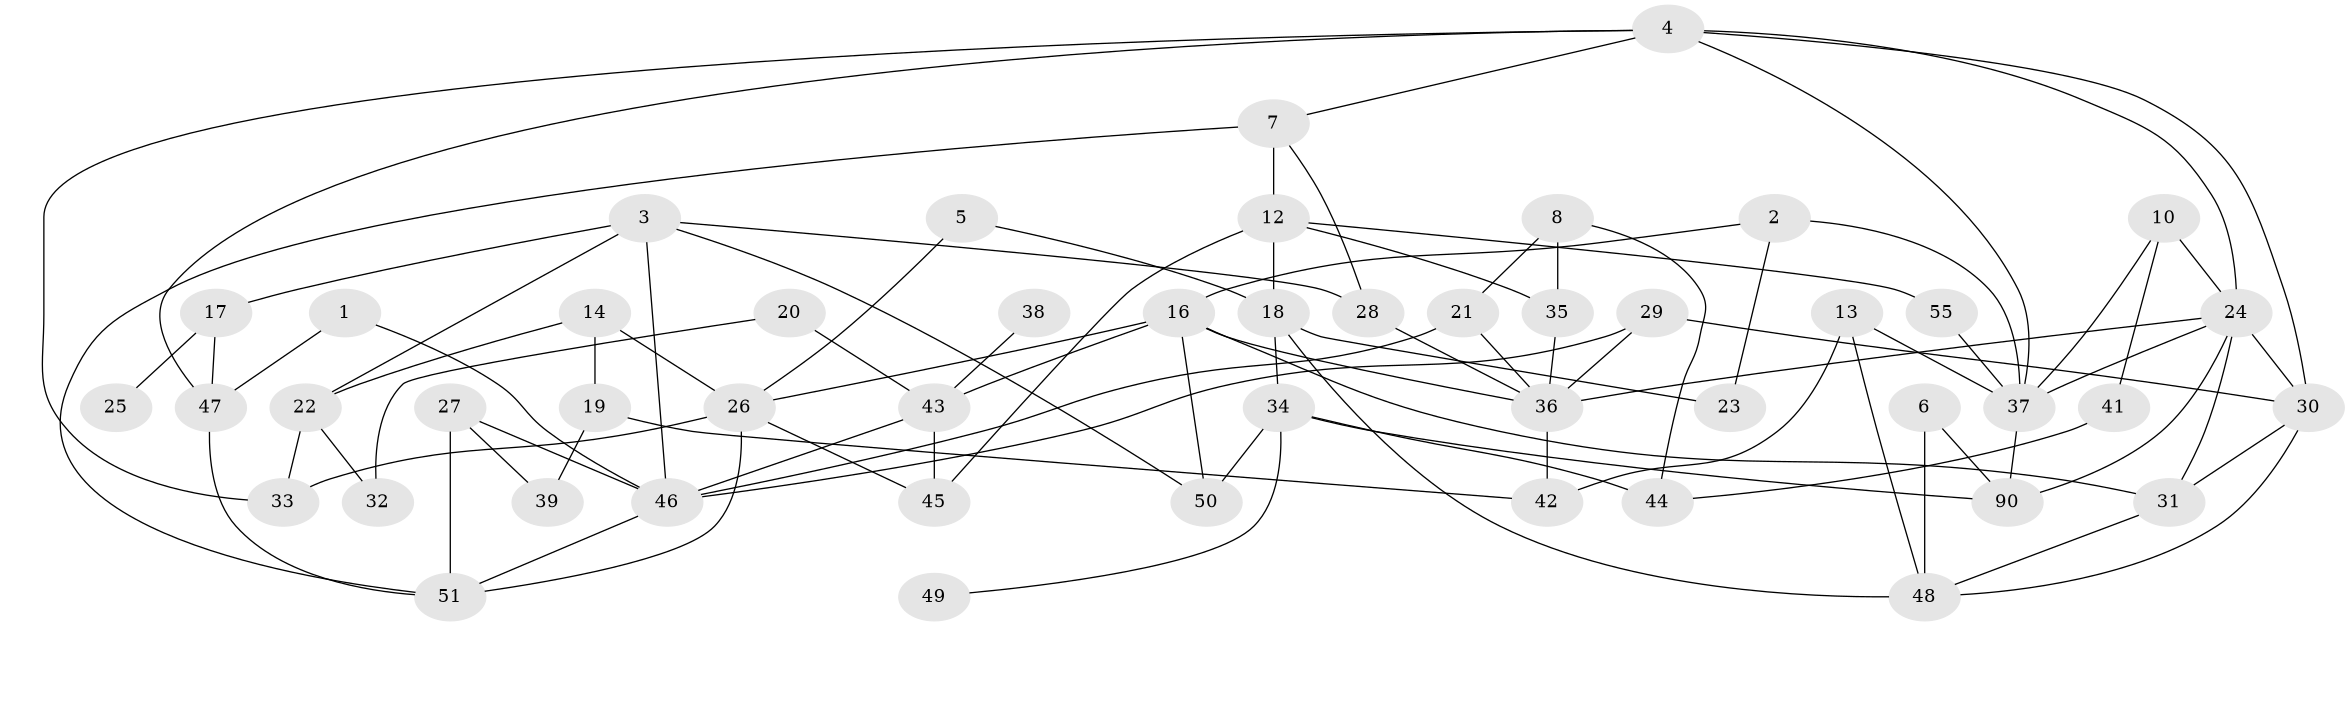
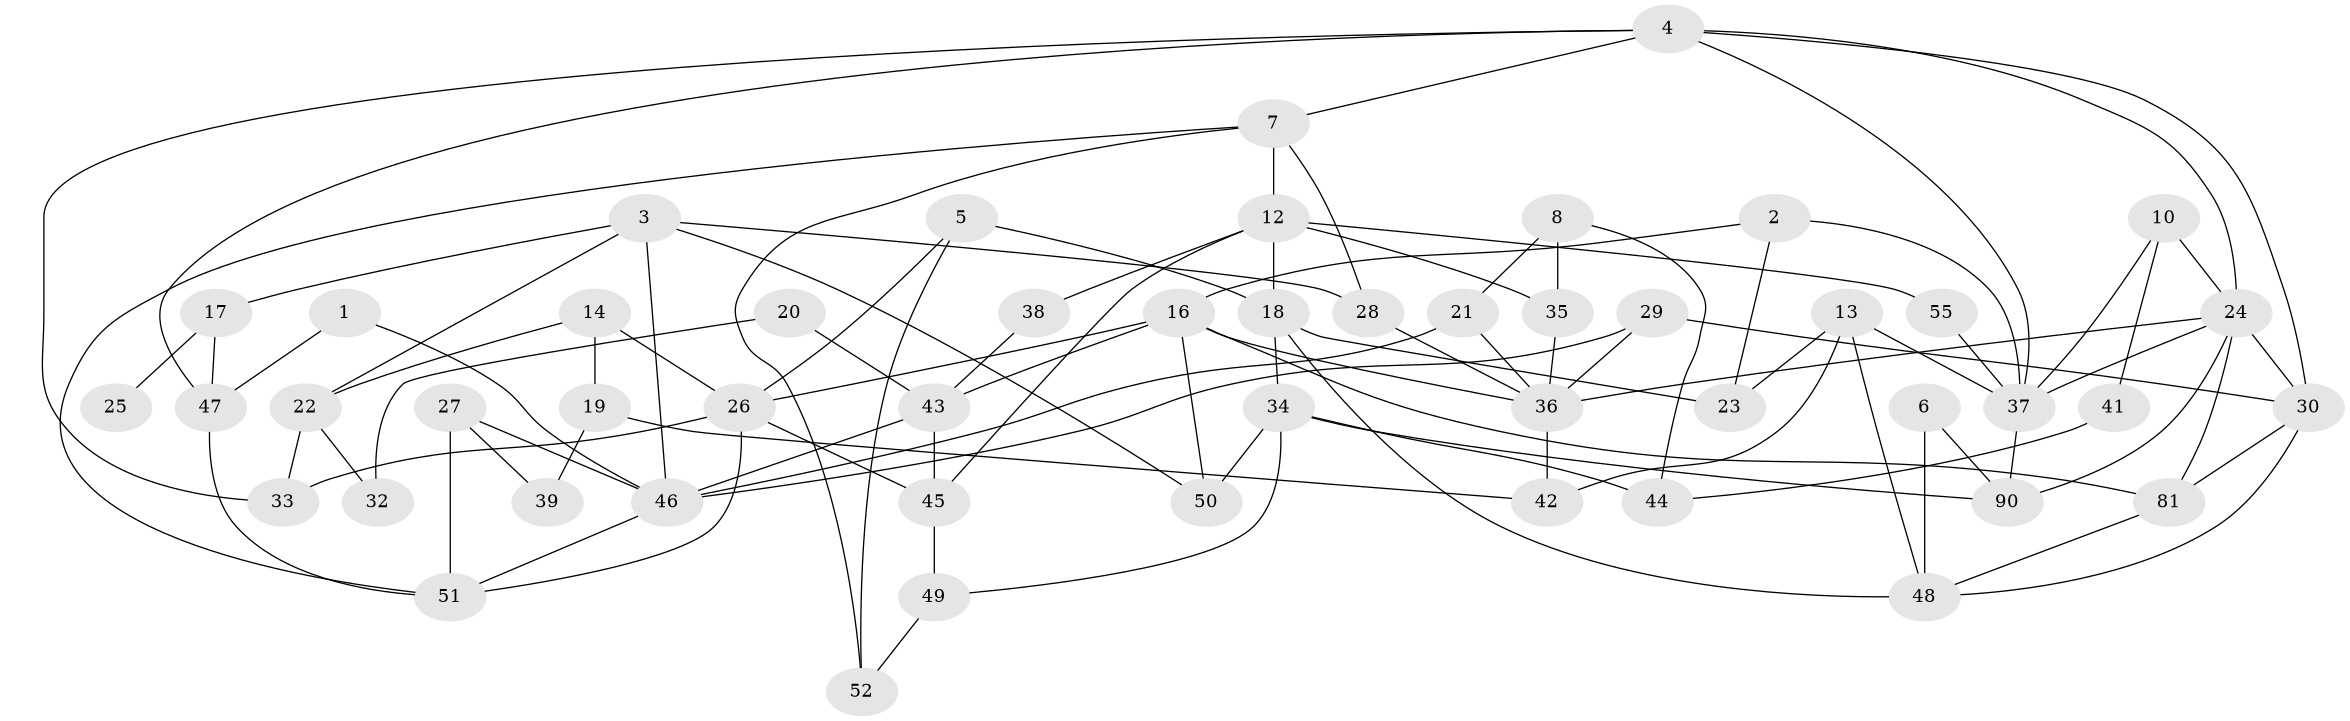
edge "12" -- "38": added
edge "13" -- "23": added
node "31": label "31" -> "81"
edge "45" -- "49": added
node "52": added
